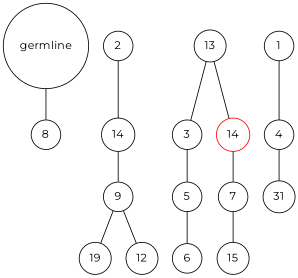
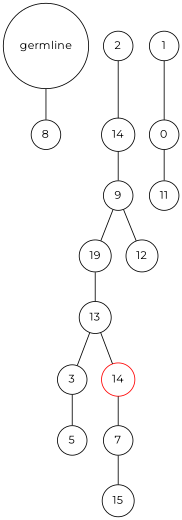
node "4": label "4" -> "0"
node "31": label "31" -> "11"
node "6": removed
edge "19" -- "13": added
